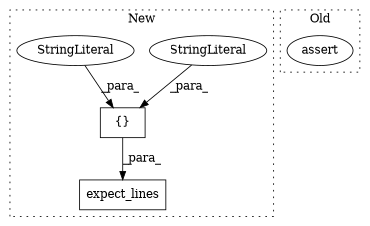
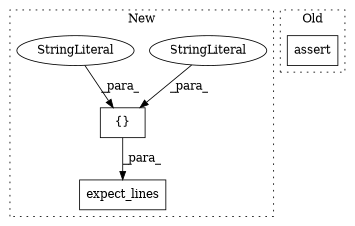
node "assert": shape ellipse -> box
